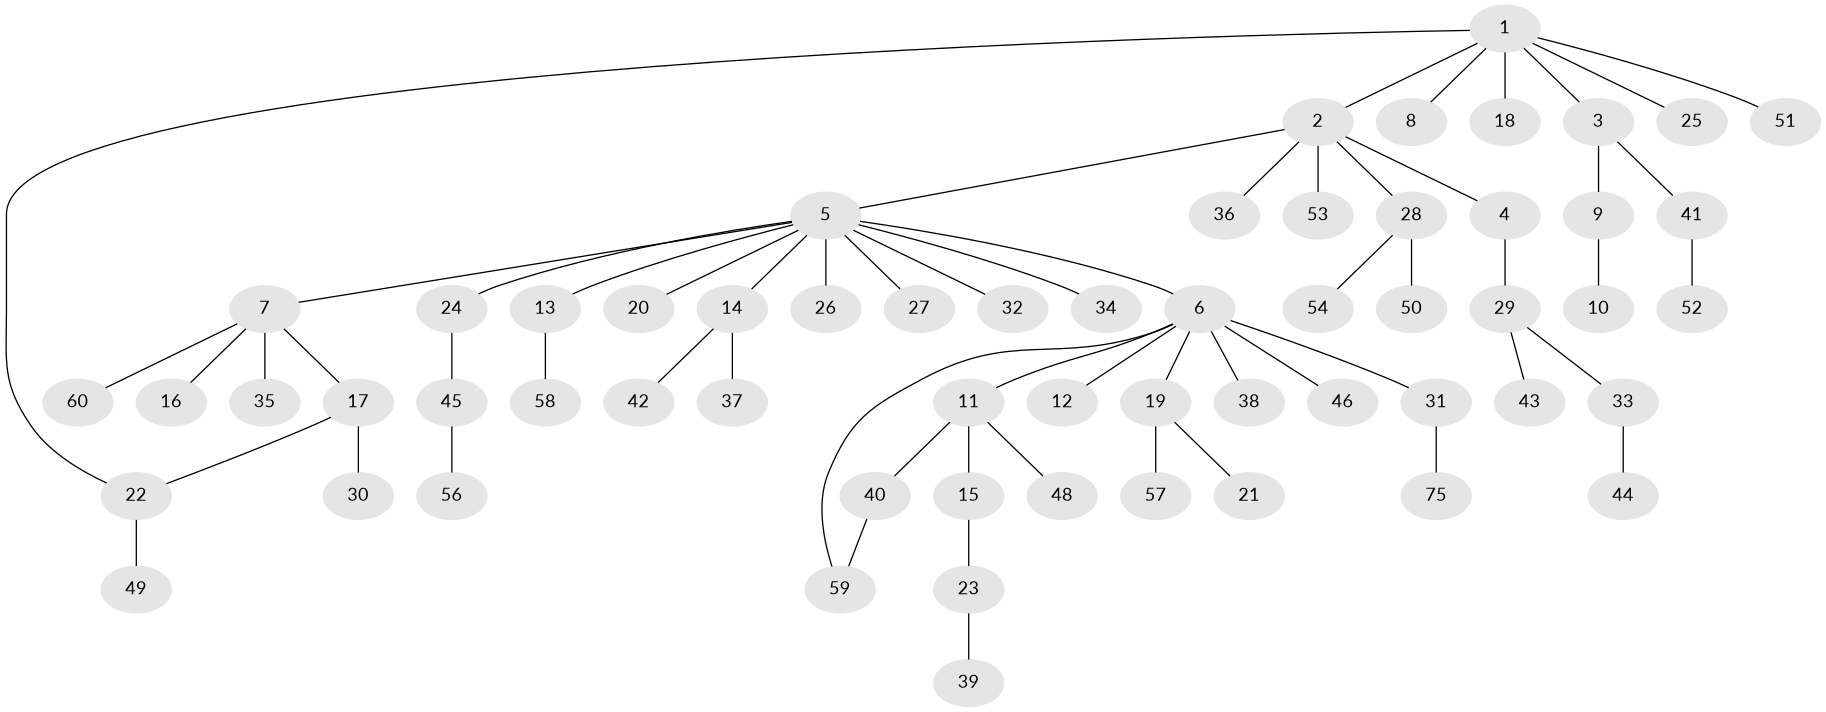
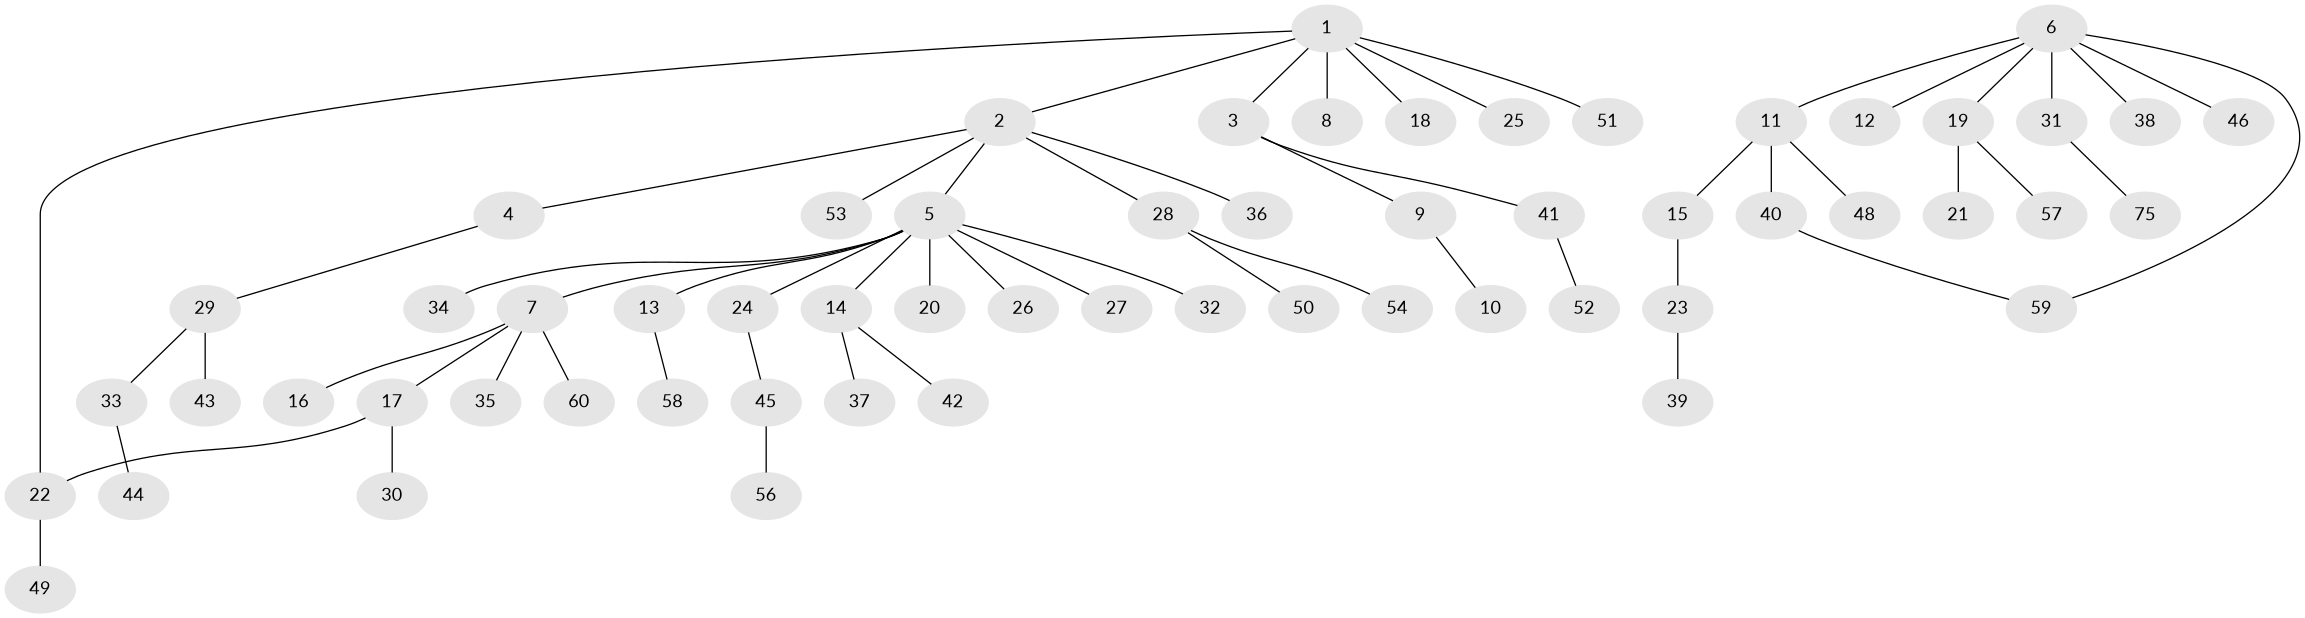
edge "5" -- "6": removed
